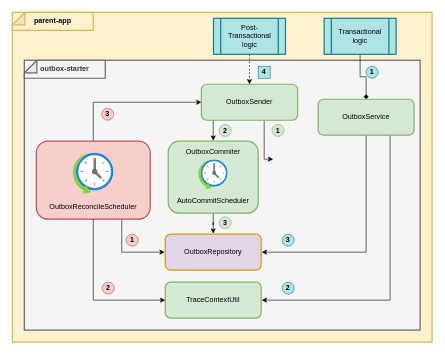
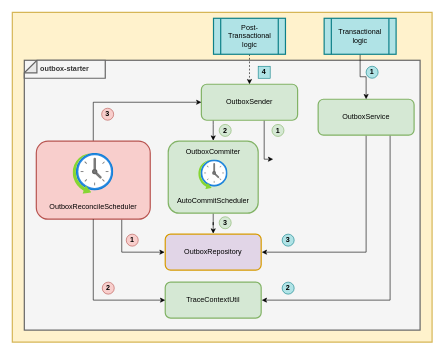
node "parent-app": removed
edge "Transactional logic" -> "OutboxService": arrowhead diamond -> classic
